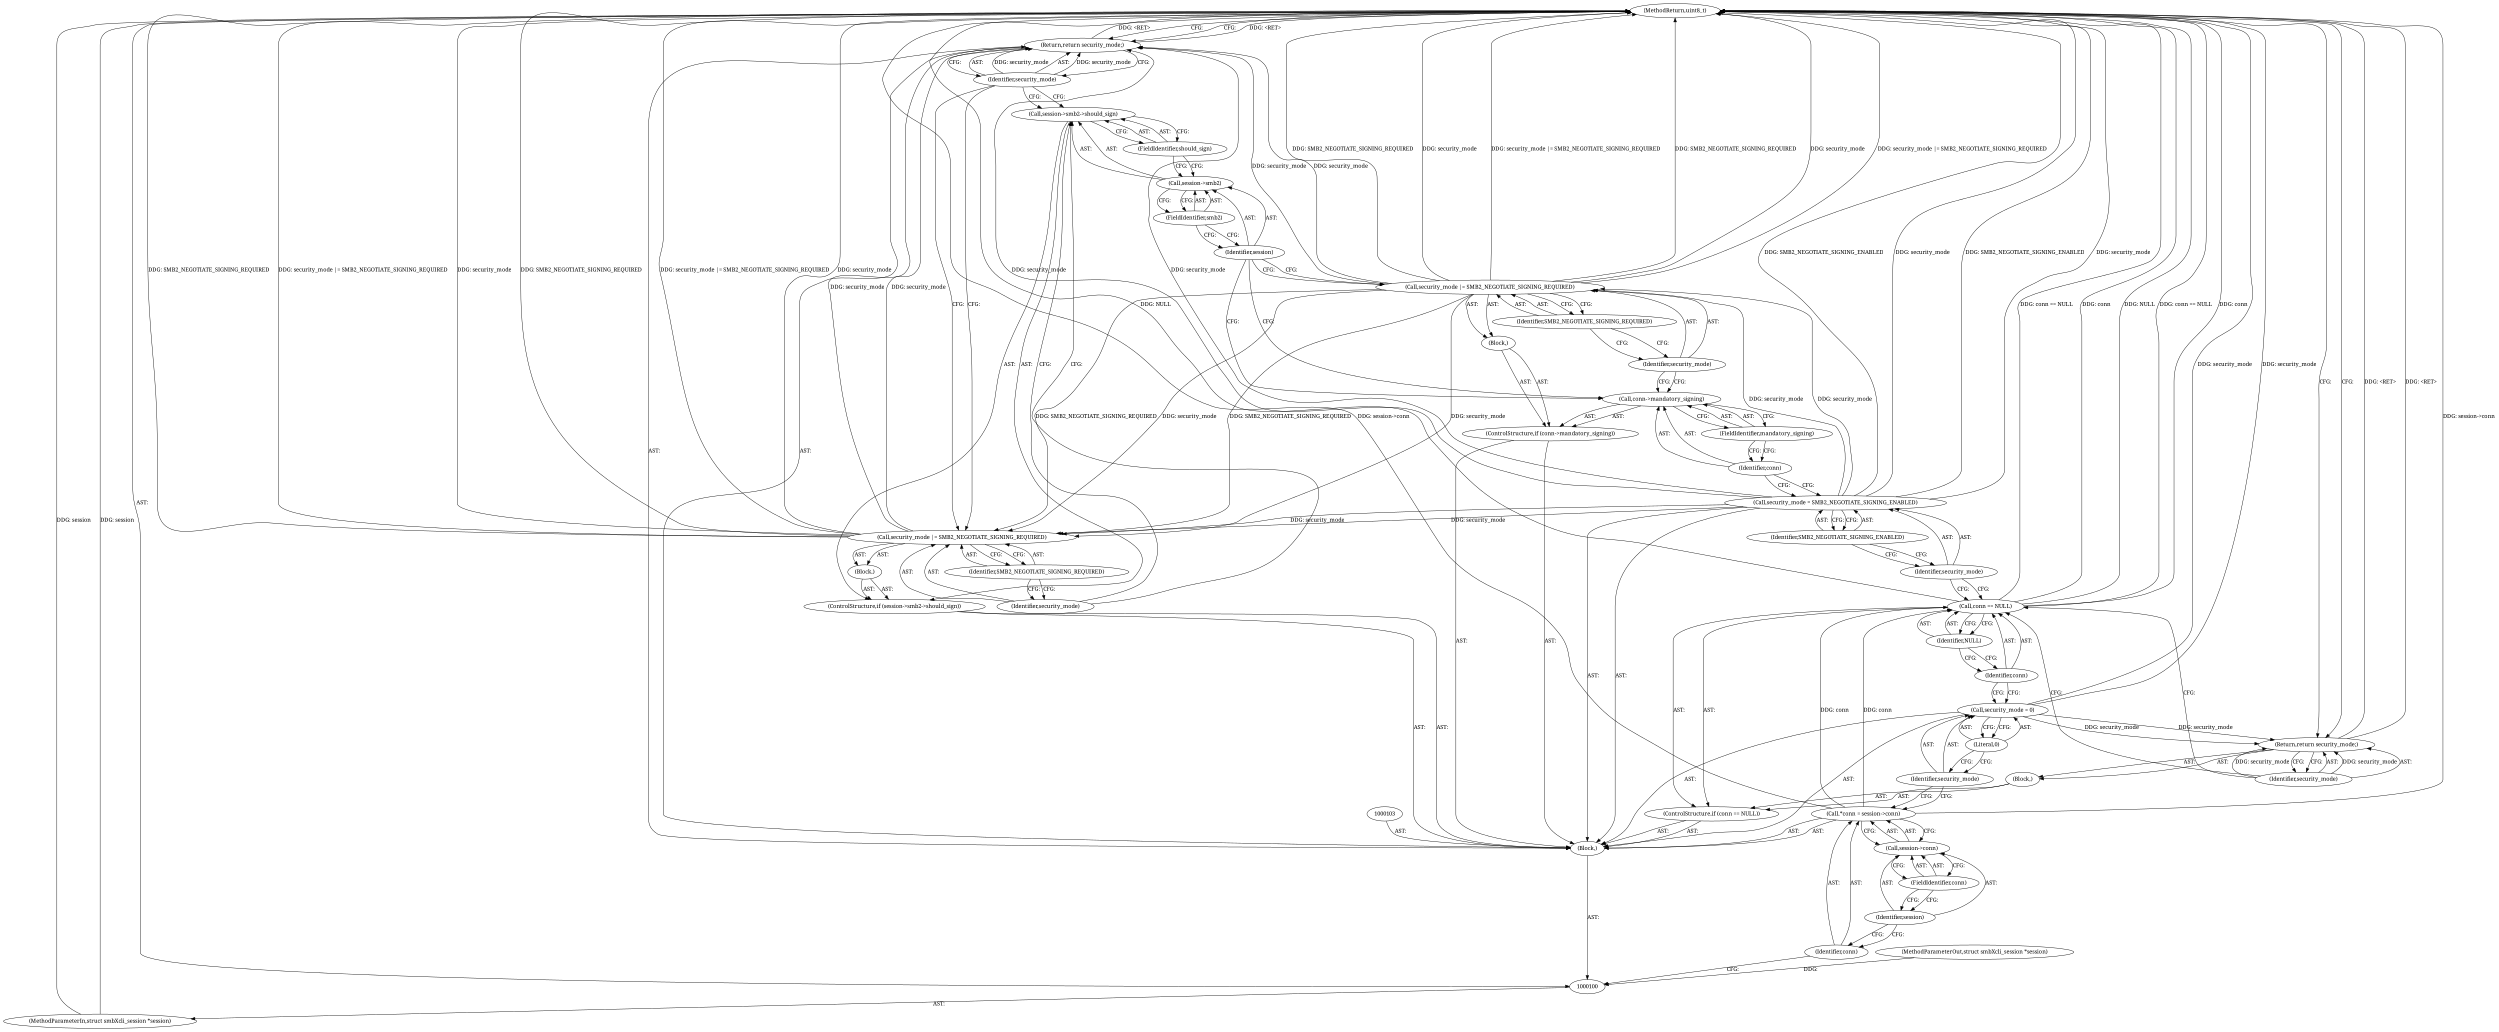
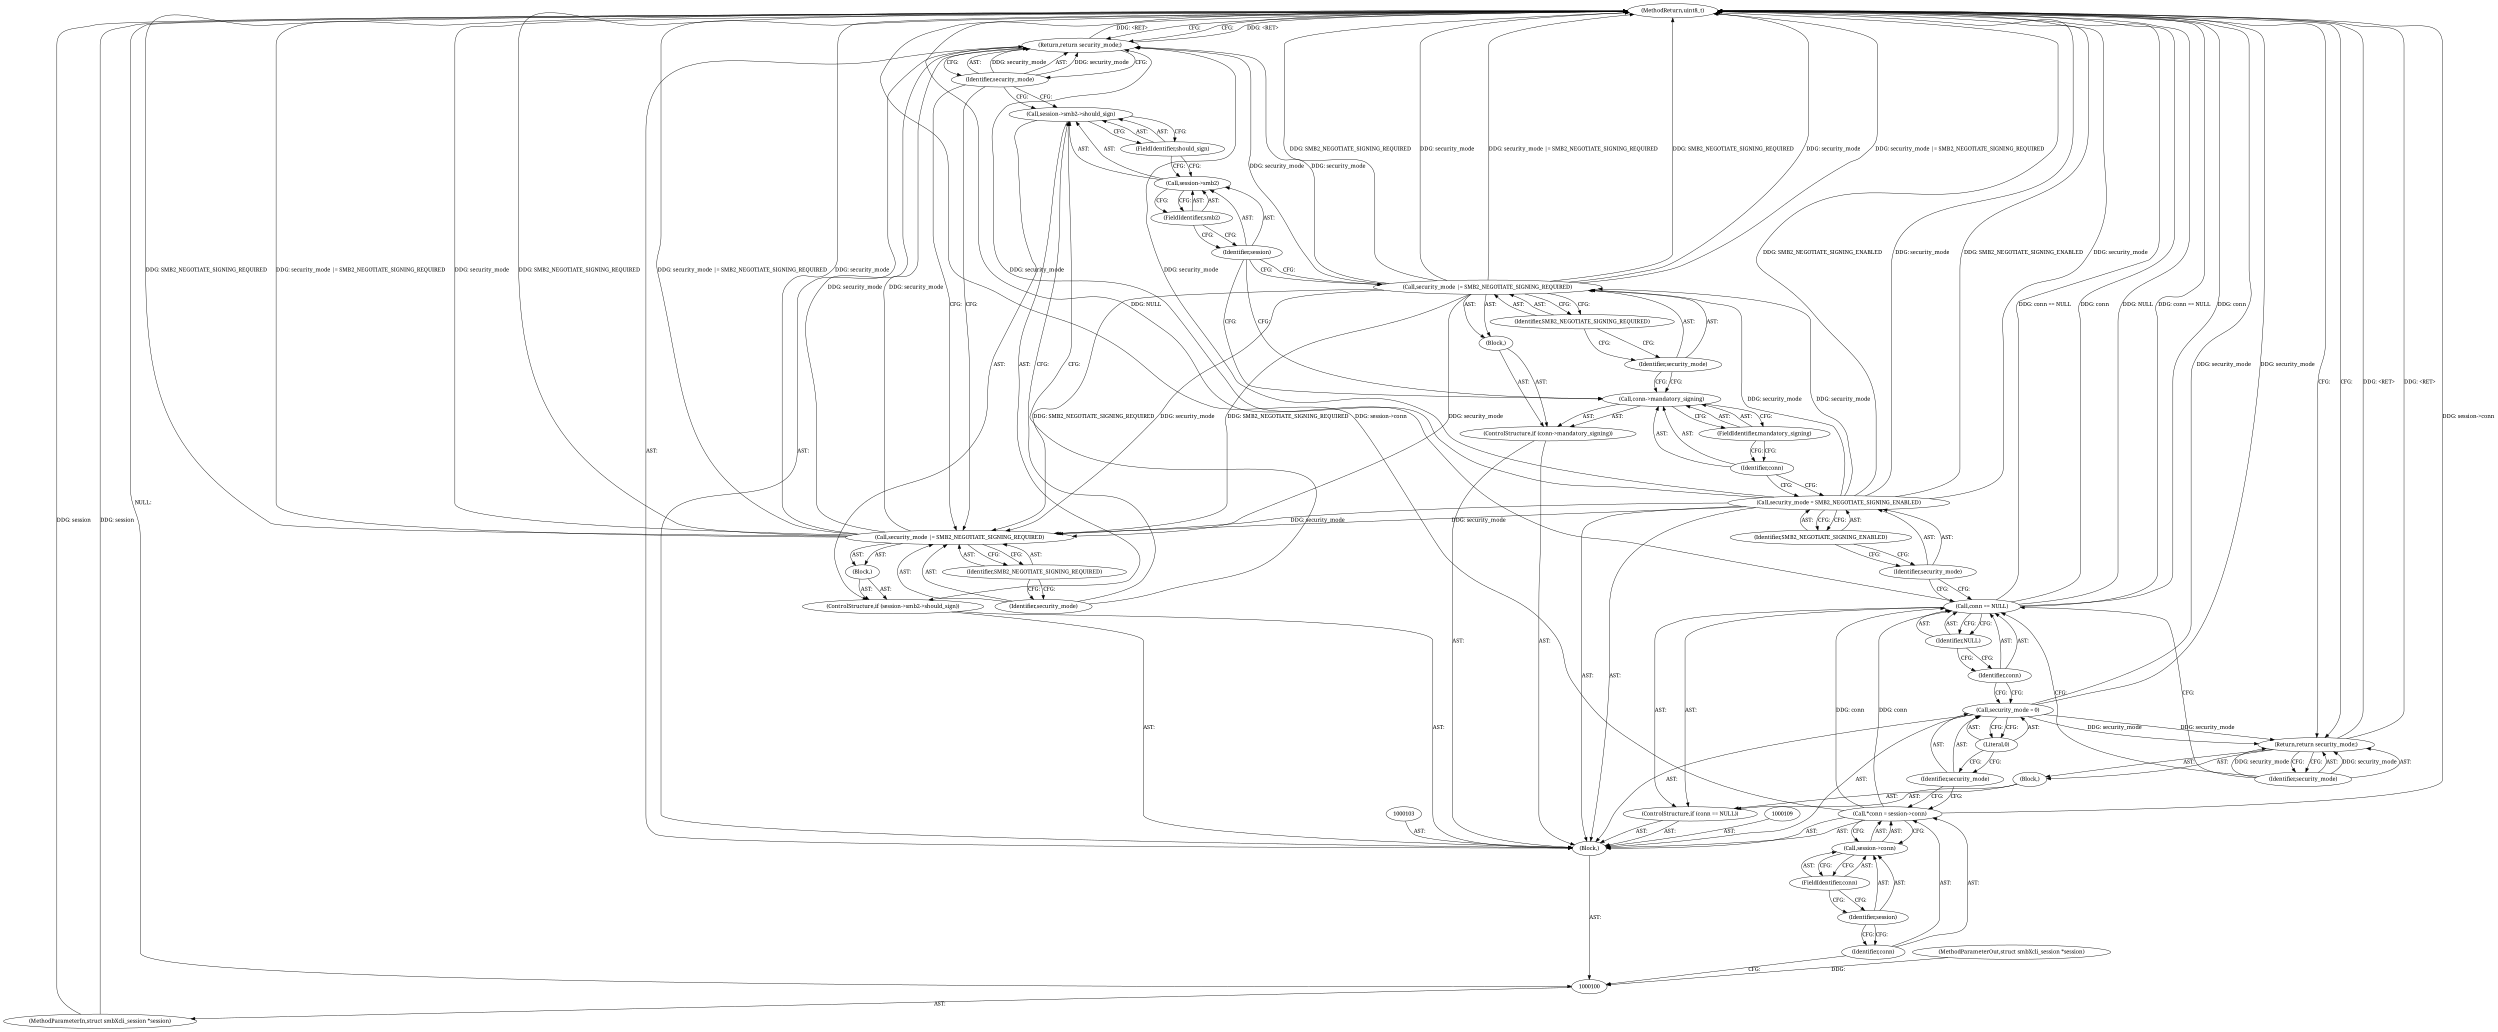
edge "(MethodReturn,uint8_t)" -> "1000100": label "AST: " -> "NULL: "
node "1000109": added
